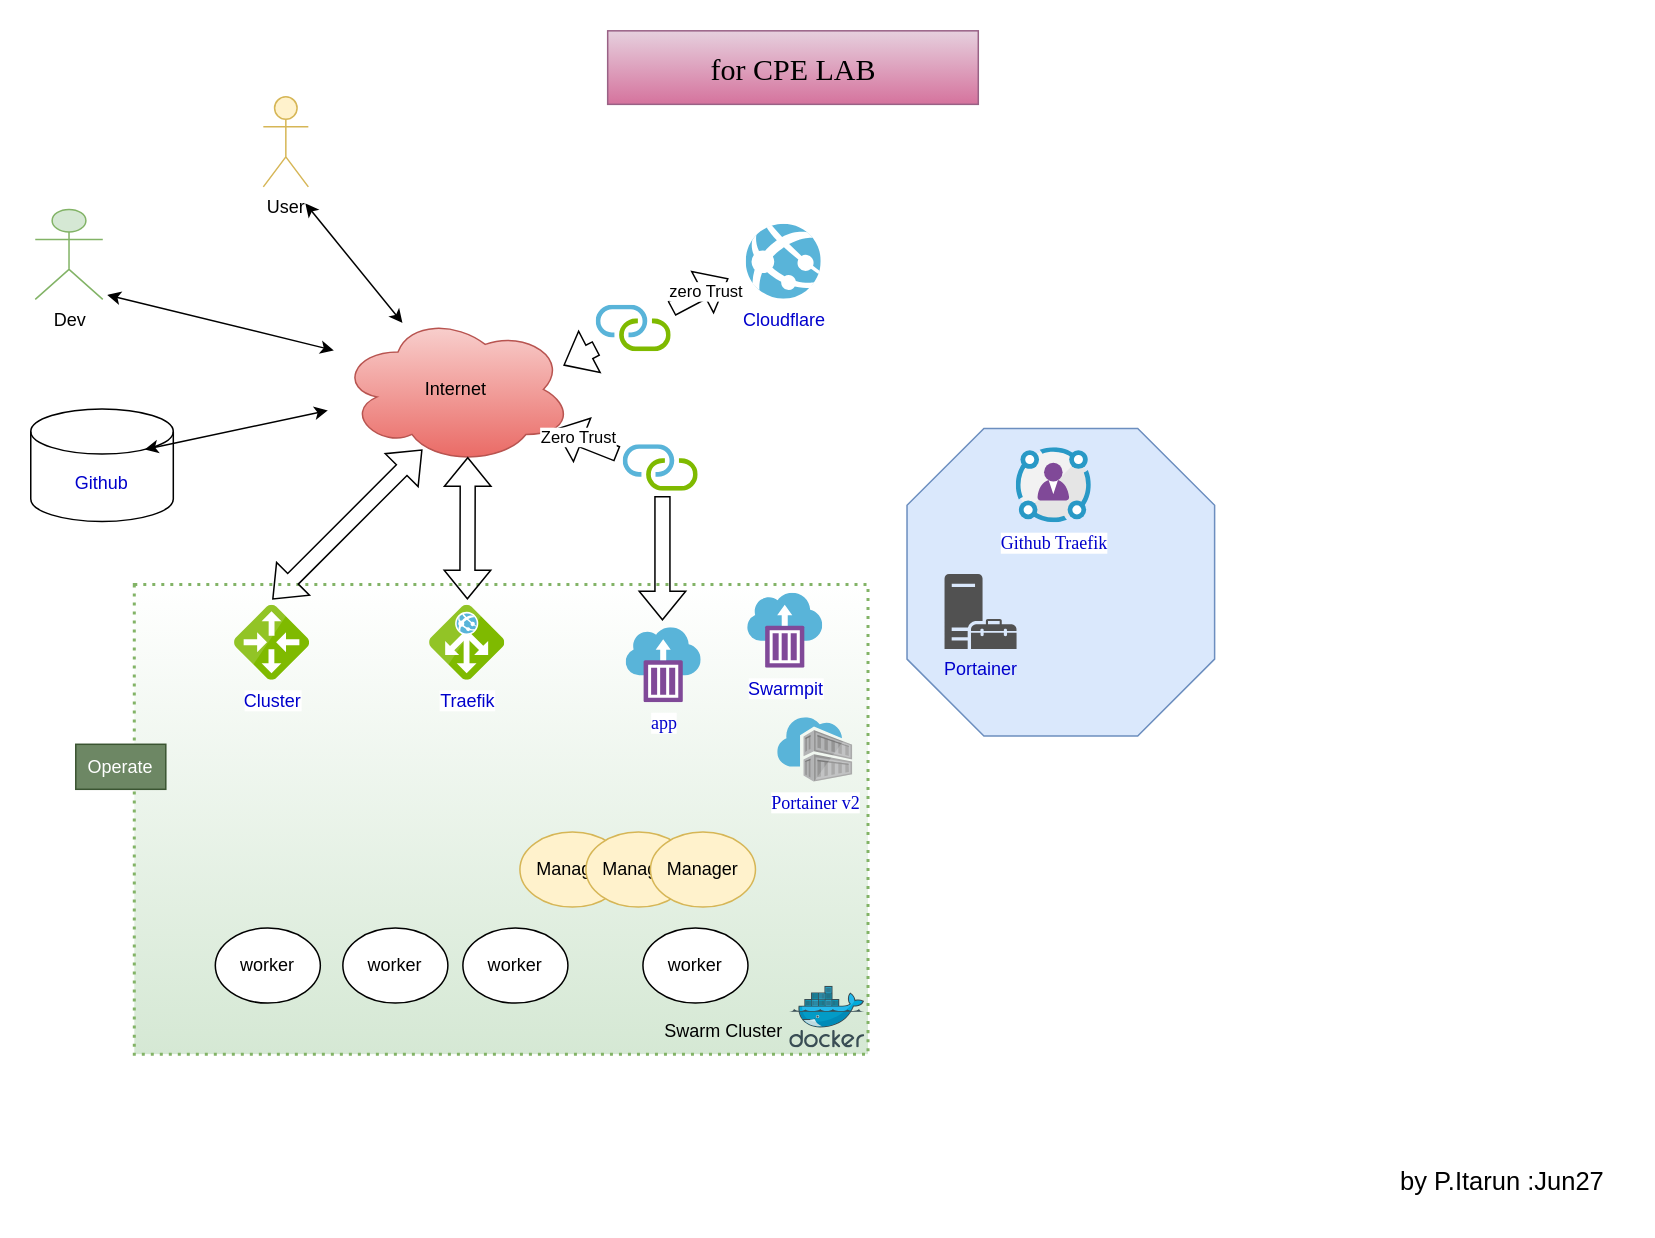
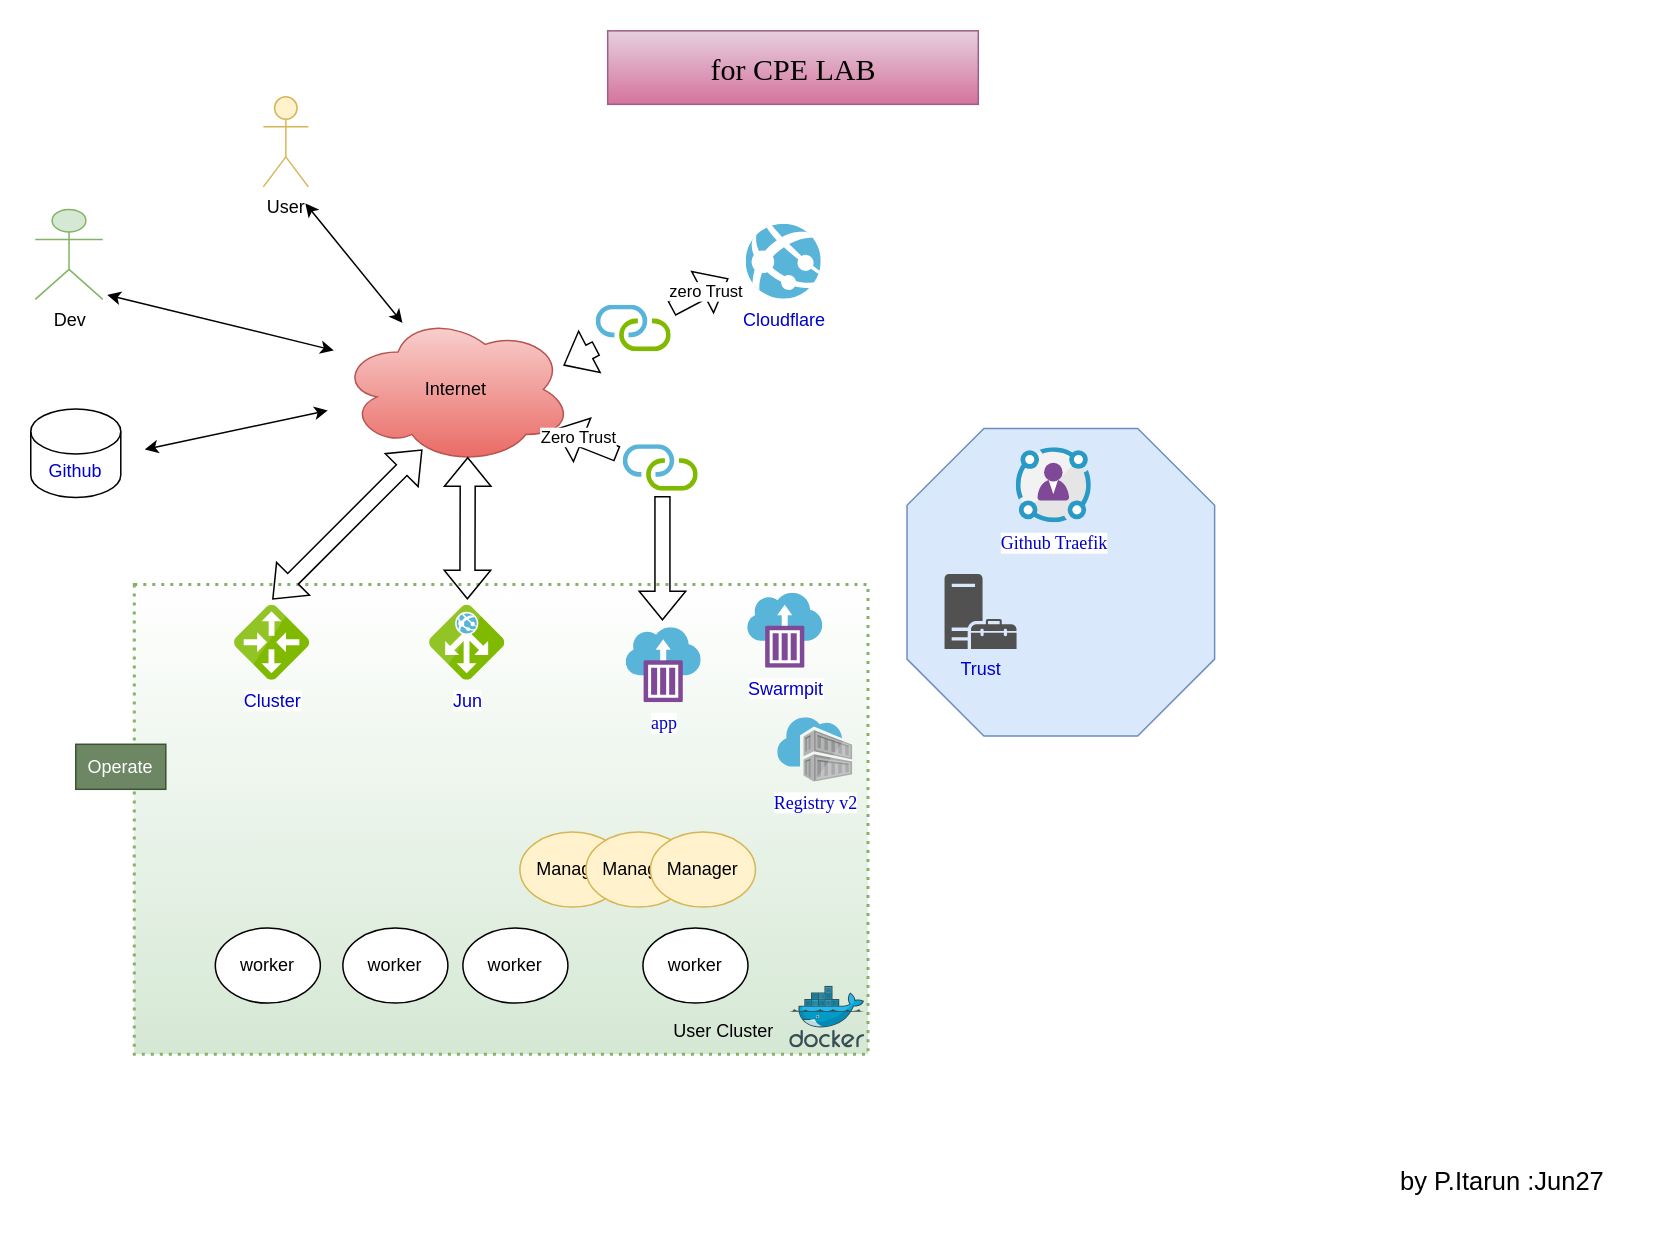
node "Github": size 143x113 -> 90x89
node "Portainer": label "Portainer" -> "Trust"
node "Traefik": label "Traefik" -> "Jun"
node "Portainer v2": label "Portainer v2" -> "Registry v2"
node "Swarm Cluster": label "Swarm Cluster" -> "User Cluster"
